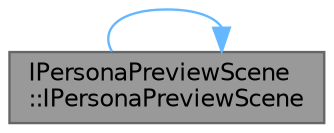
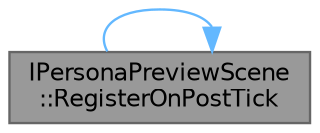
node "IPersonaPreviewScene ::IPersonaPreviewScene": label "IPersonaPreviewScene ::IPersonaPreviewScene" -> "IPersonaPreviewScene ::RegisterOnPostTick"
